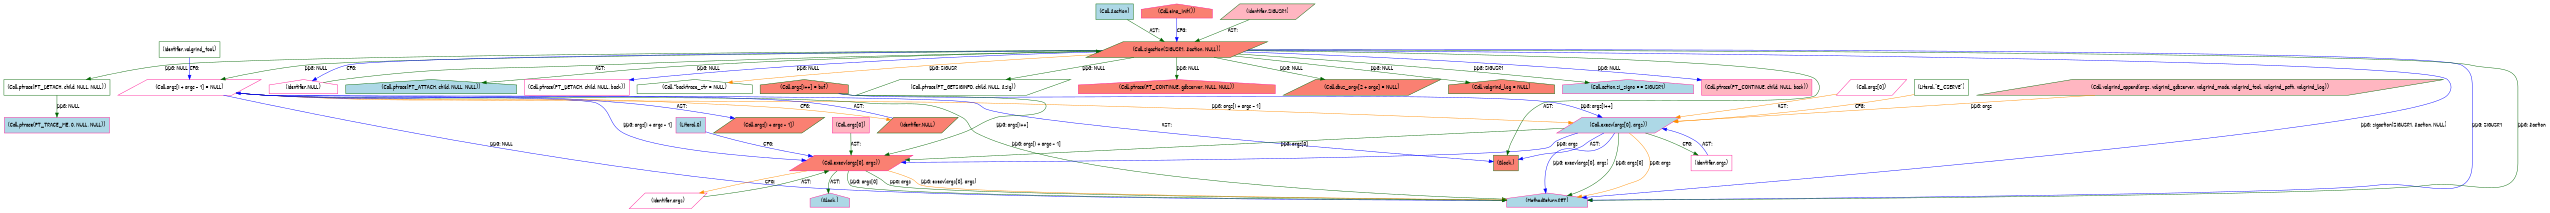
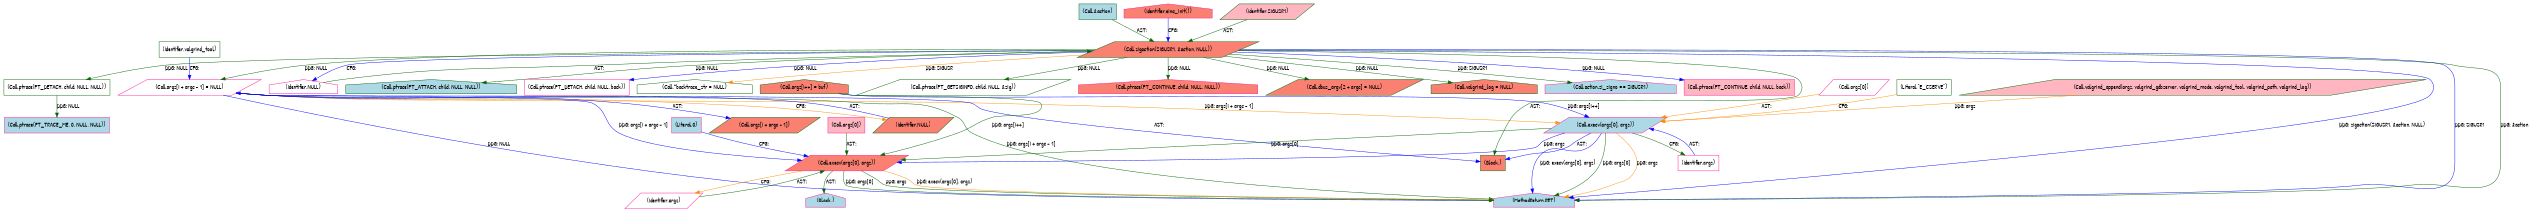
node "(Call,eina_init())": label "(Call,eina_init())" -> "(Identifier,eina_init())"
node "(Call,ptrace(PT_CONTINUE, gdbserver, NULL, NULL))": label "(Call,ptrace(PT_CONTINUE, gdbserver, NULL, NULL))" -> "(Call,ptrace(PT_CONTINUE, child, NULL, NULL))"
